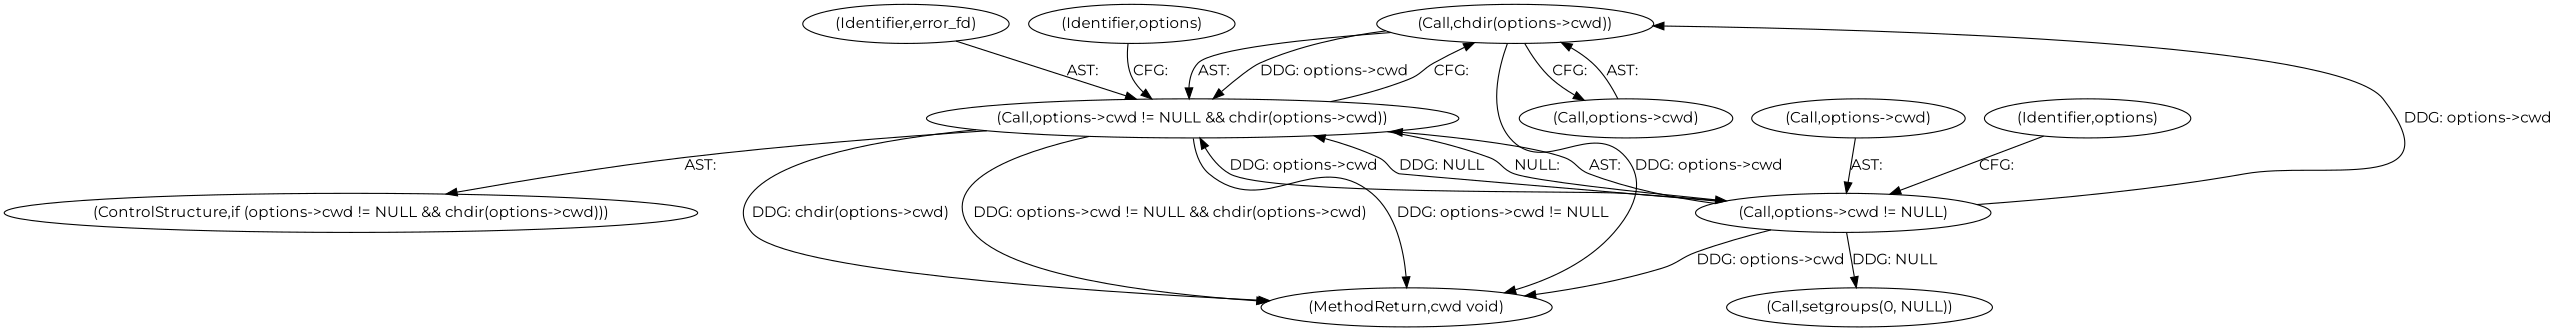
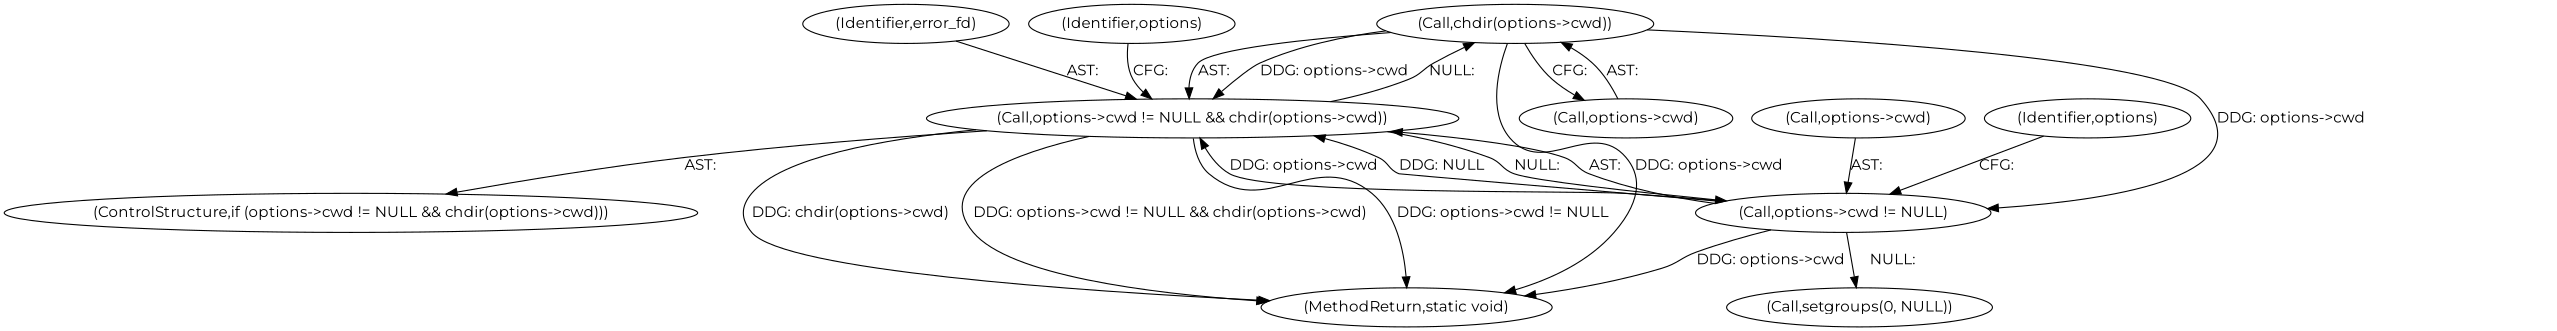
edge "(Call,options->cwd != NULL)" -> "(Call,chdir(options->cwd))": reversed
edge "(Call,options->cwd != NULL && chdir(options->cwd))" -> "(Call,chdir(options->cwd))": label "CFG: " -> "NULL: "
edge "(Call,options->cwd != NULL)" -> "(Call,setgroups(0, NULL))": label "DDG: NULL" -> "NULL: "
node "(MethodReturn,cwd void)": label "(MethodReturn,cwd void)" -> "(MethodReturn,static void)"
